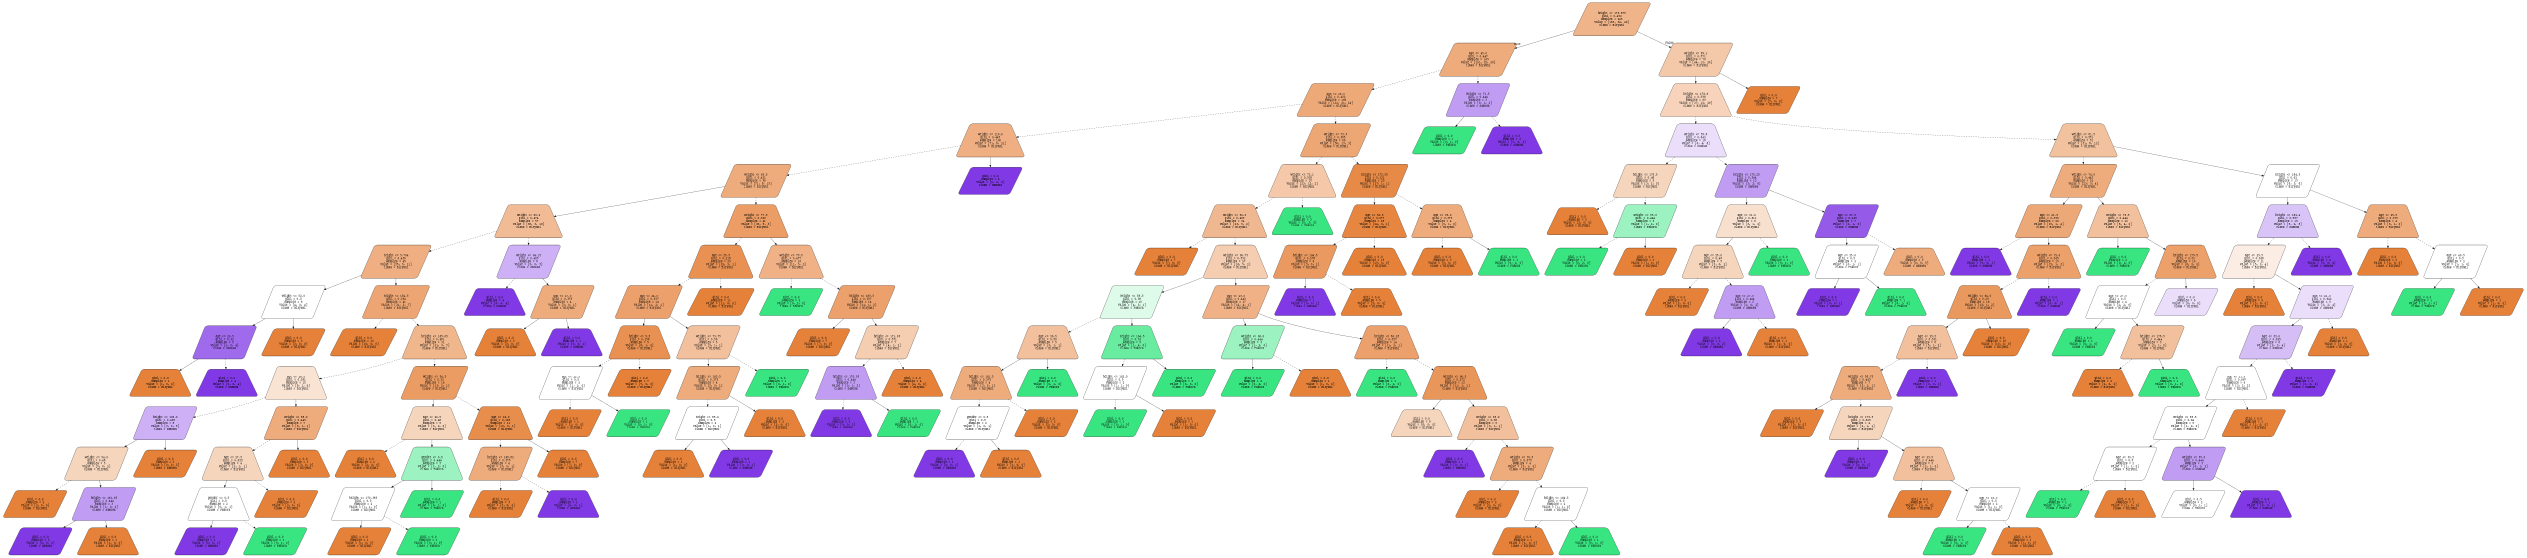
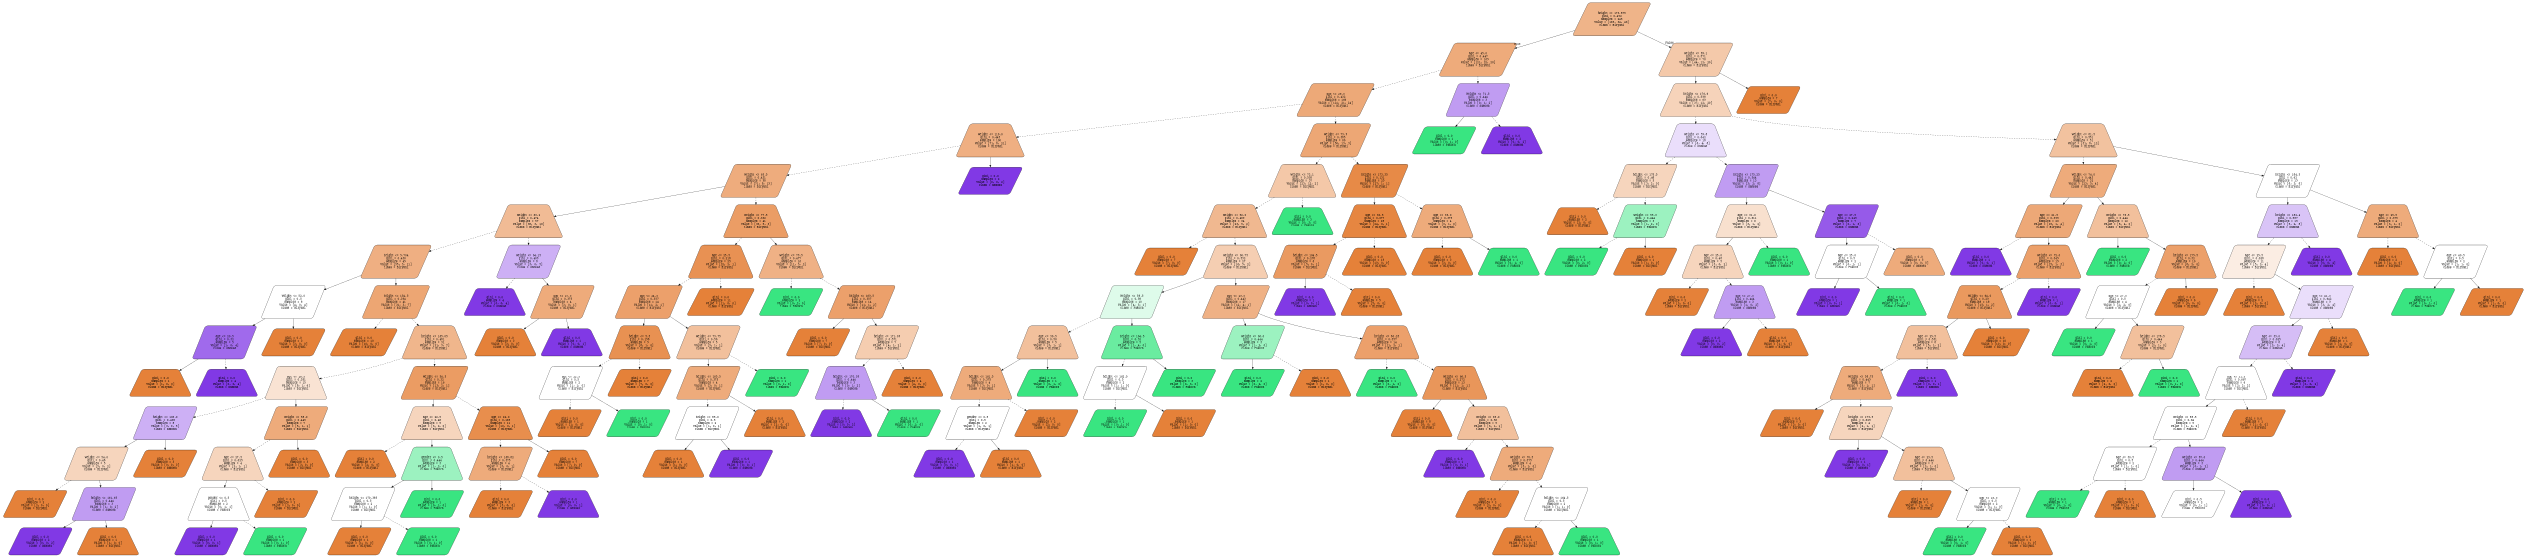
node "gini = 0.0 samples = 6 value = [6, 0, 0] class = Biryani": fillcolor #eadefb -> #e58139
node "gini = 0.0 samples = 8 value = [8, 0, 0] class = Biryani": fillcolor #f6d5bd -> #e58139
